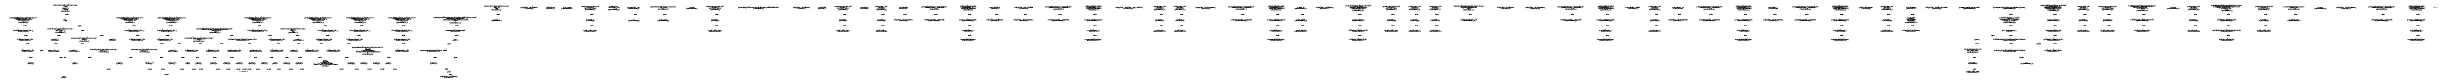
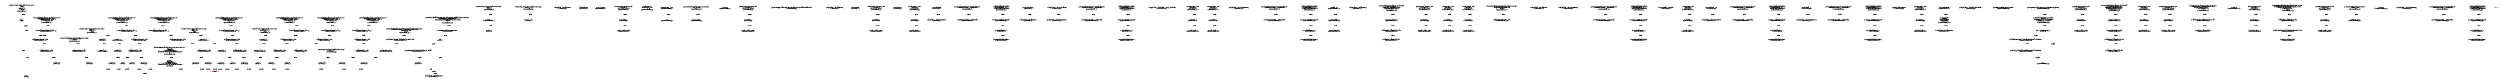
node "240_ bool public tokenFrozen; 1509-new_variable-241-241": label "240_ bool public tokenFrozen; 1509-new_variable-241-241" -> "240_ bool public tokenFrozen; 1509-definition_variable-241-241"
node "263_ end_loop": removed
node "17_ uint256 c = a - b; 114-new_variable-18-18": added
edge "177_ return true; 1120-return-178-178" -> "0_ exit_node": label "return_exit" -> "loop_update"
edge "190_ return true; 1231-return-191-191" -> "188_ end_if": label "update_if" -> "end_if"
edge "27_ return a % b; 186-return-28-28" -> "0_ exit_node": removed, label "return_exit"
edge "30_ return a >= b ? a : b; 207-return-31-31" -> "0_ exit_node": removed, label "return_exit"
